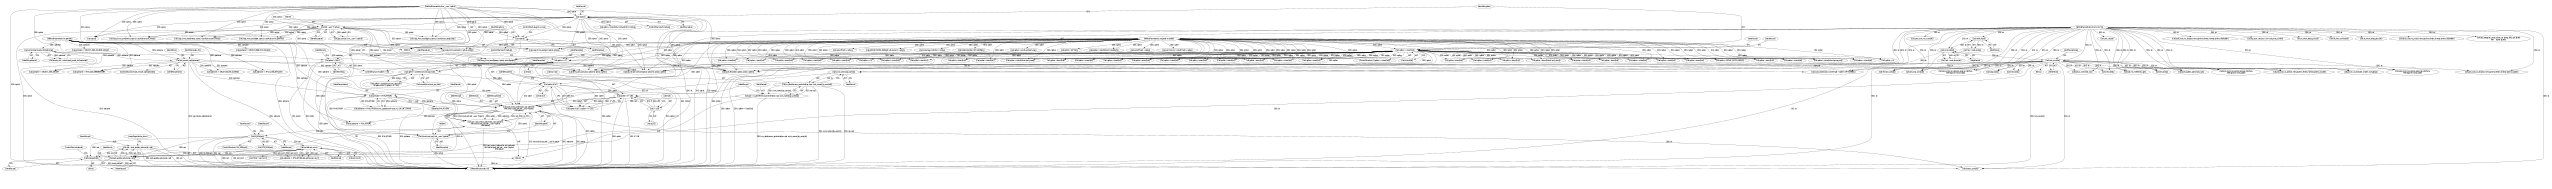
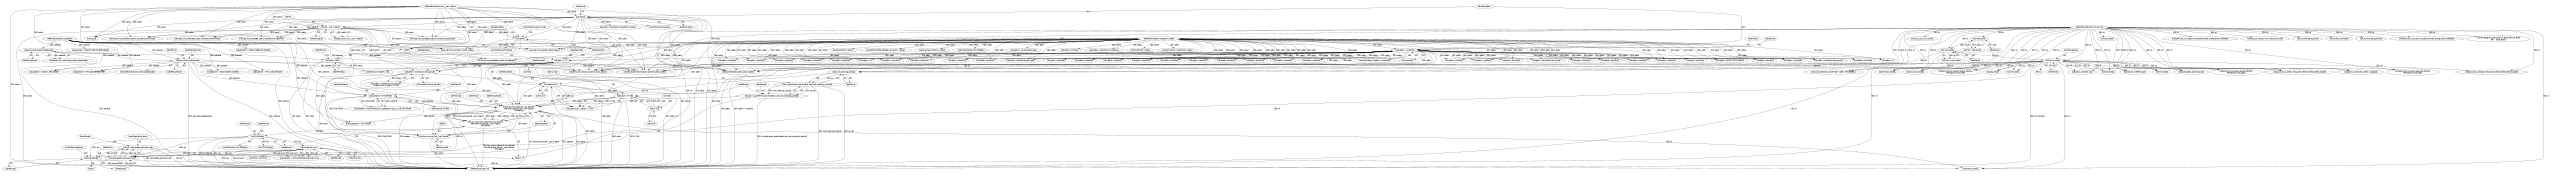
edge "(Call,optlen >= sizeof(int))" -> "(Call,copy_from_user(&greqs, optval, sizeof(greqs)))": now "(Call,optlen >= sizeof(int))" -> "(Call,ip6_mroute_setsockopt(sk, optname, optval, optlen))"
node "(Call,*net = sock_done(sk))": label "(Call,*net = sock_done(sk))" -> "(Call,*net = sock_net(sk))"
edge "(MethodParameterIn,unsigned int optlen)" -> "(Call,sock_kmalloc(sk, sizeof(*opt) + optlen, GFP_KERNEL))": now "(MethodParameterIn,unsigned int optlen)" -> "(Call,sock_owned_by_user(sk))"
